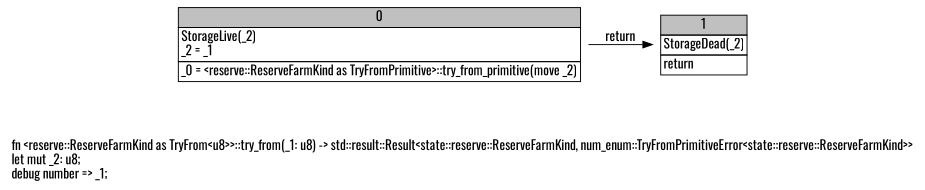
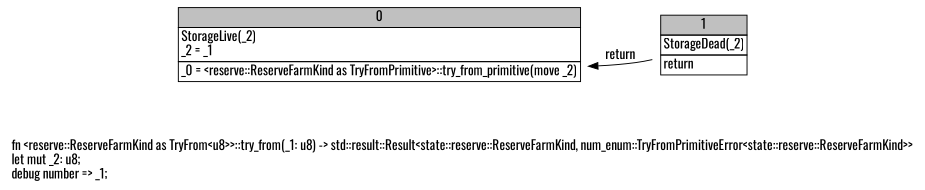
edge "0" -> "1": reversed
